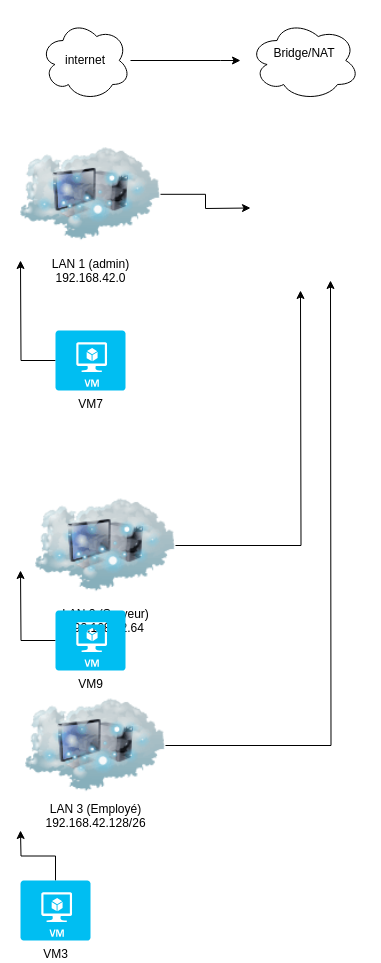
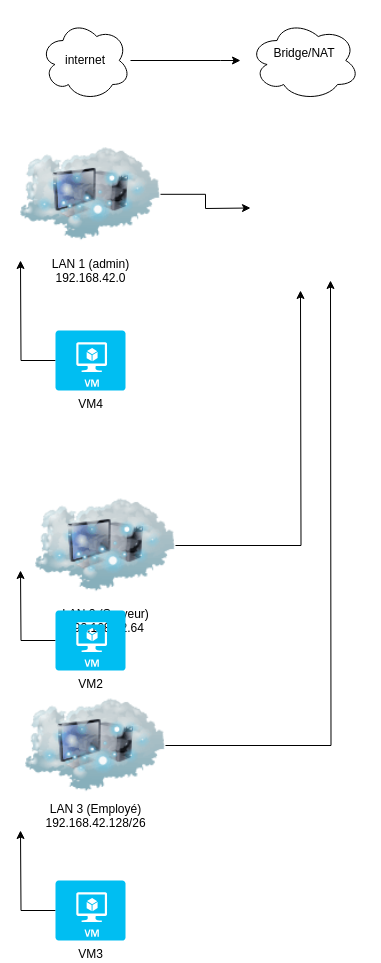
node "VM7": label "VM7" -> "VM4"
node "VM9": label "VM9" -> "VM2"
node "VM3": moved (56, 911) -> (91, 911)
